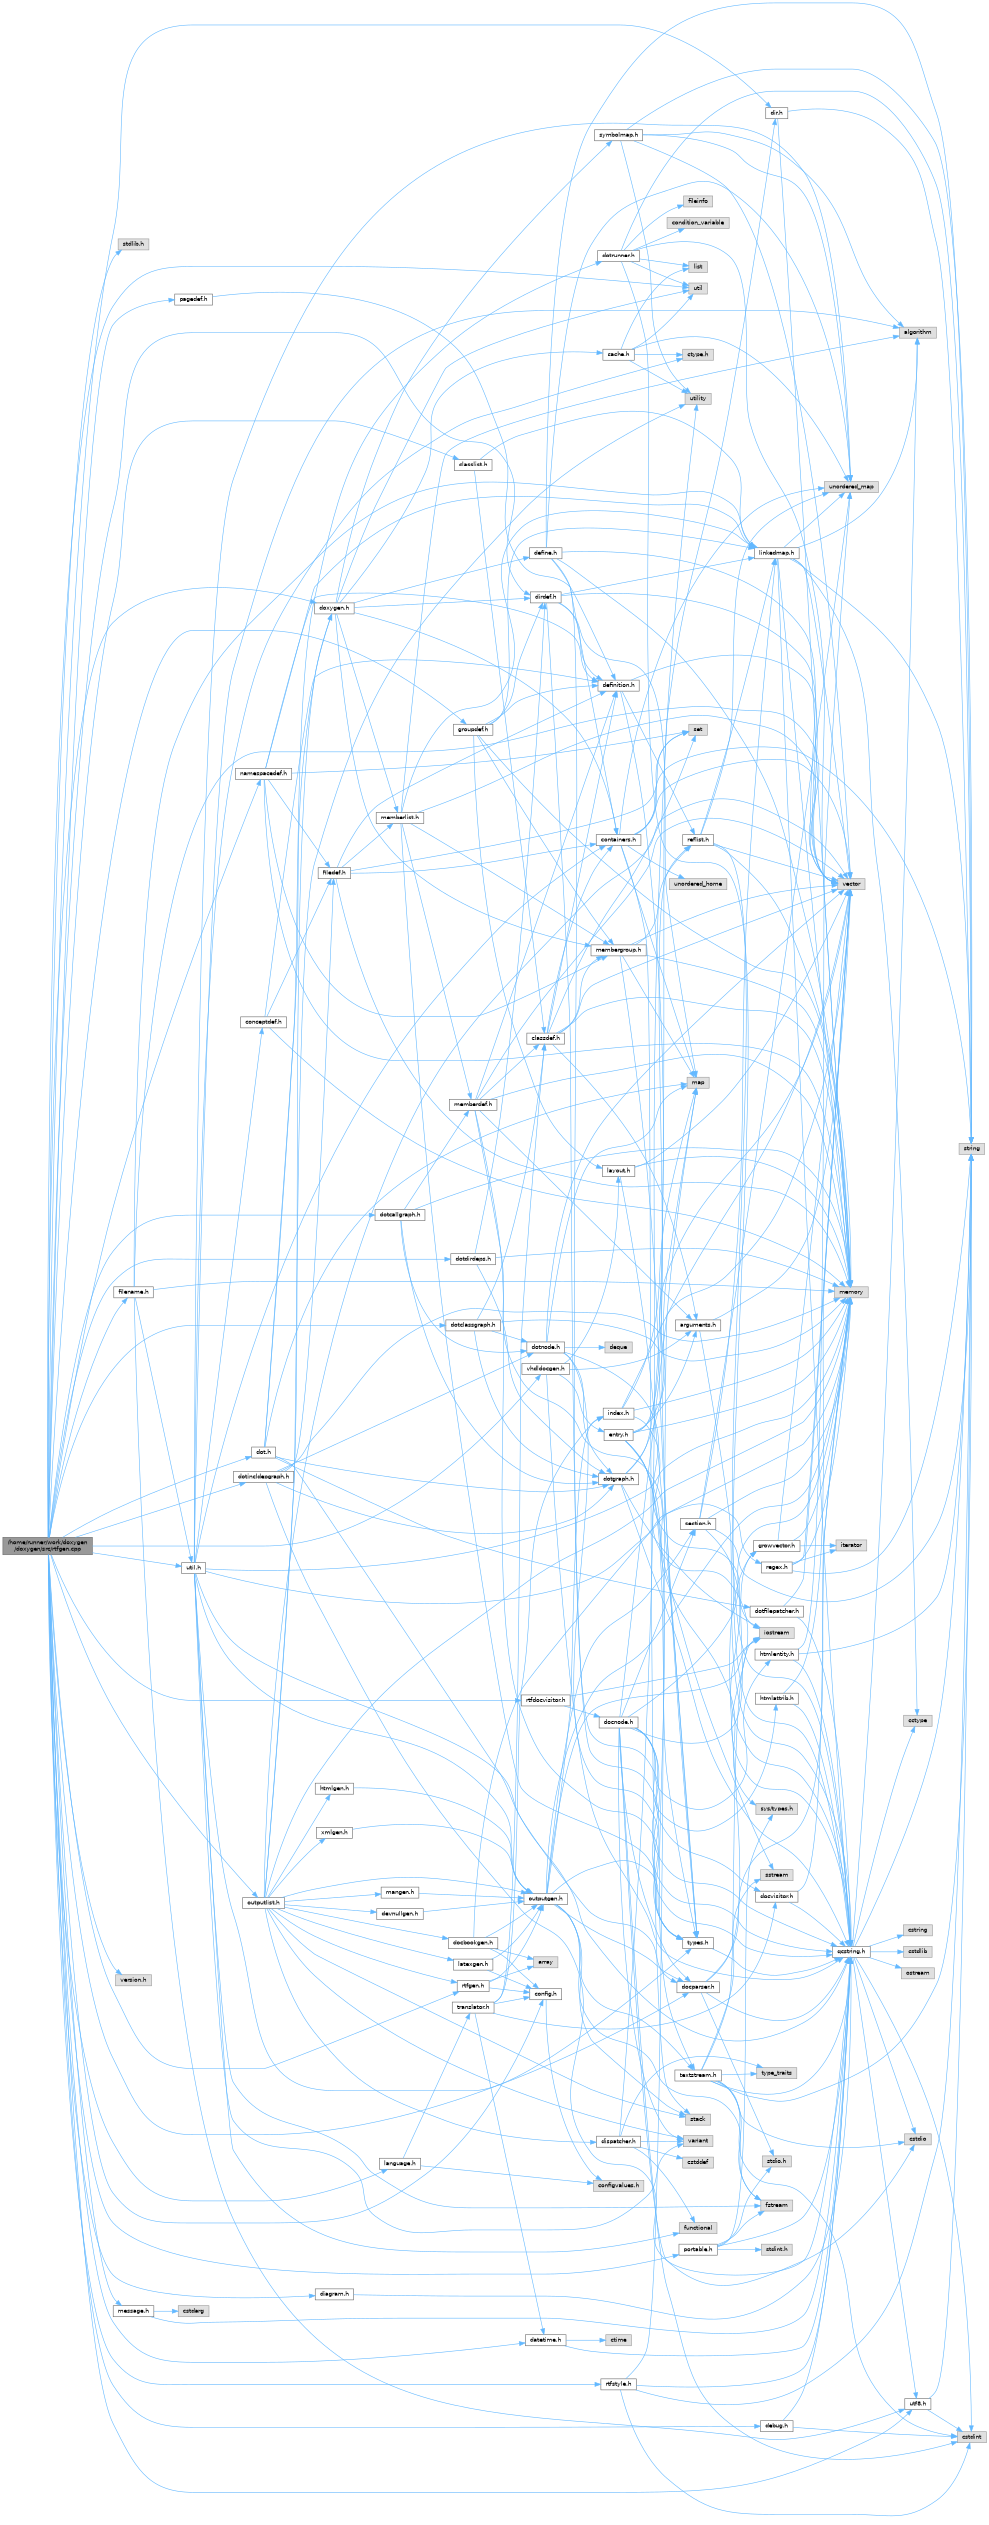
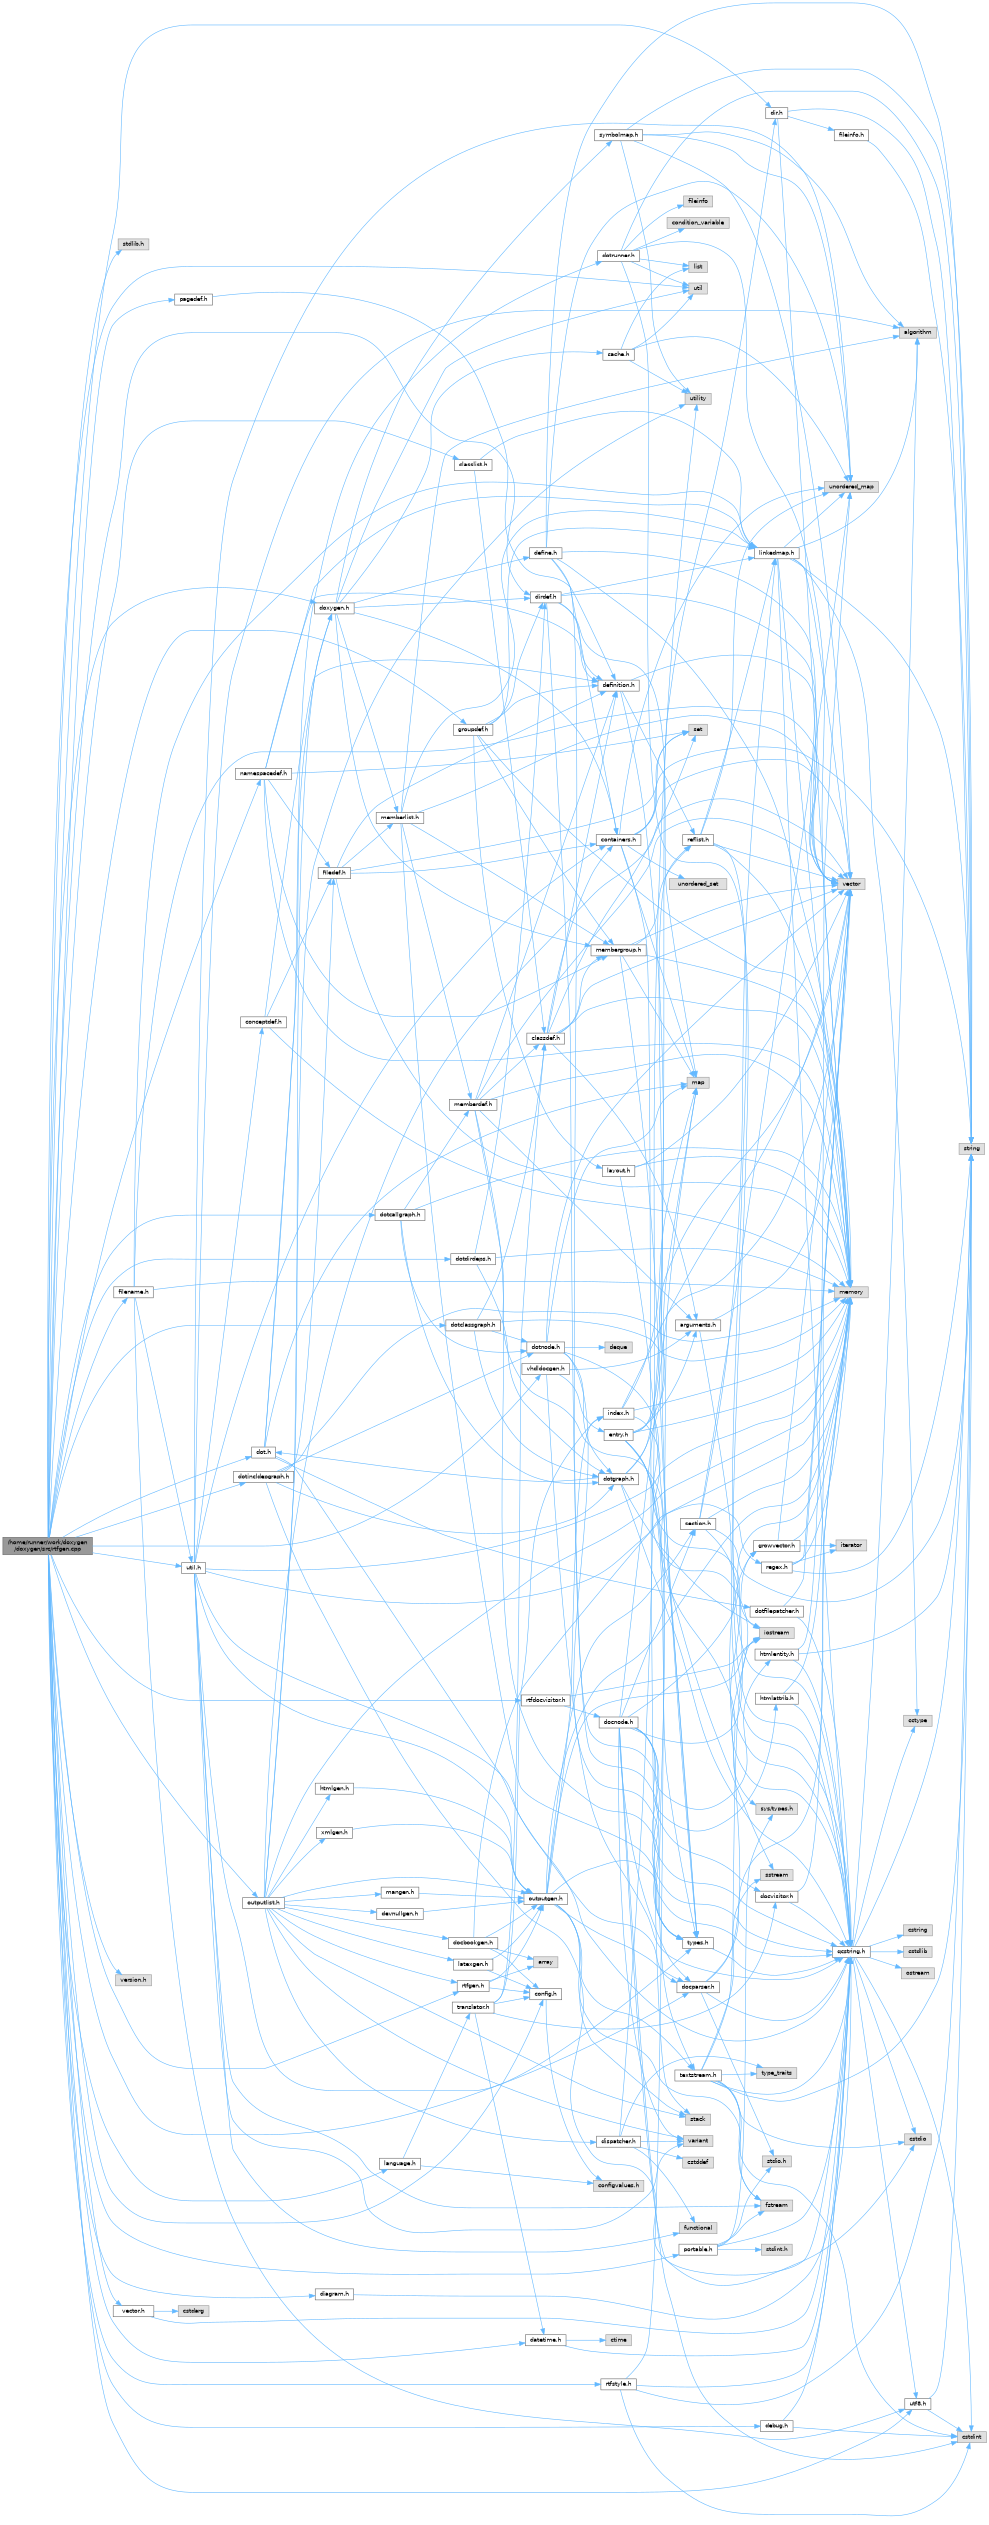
node "fileinfo.h": added
node "ctype.h": removed
node "unordered_home": label "unordered_home" -> "unordered_set"
edge "vhdldocgen.h" -> "layout.h": removed
edge "dot.h" -> "dotgraph.h": reversed
node "message.h": label "message.h" -> "vector.h"
